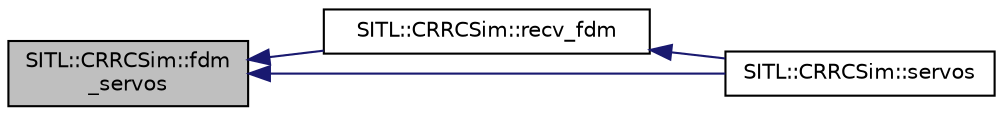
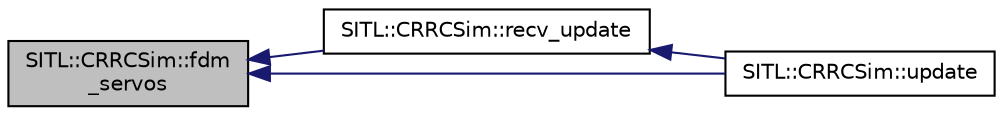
node "SITL::CRRCSim::recv_fdm": label "SITL::CRRCSim::recv_fdm" -> "SITL::CRRCSim::recv_update"
node "SITL::CRRCSim::servos": label "SITL::CRRCSim::servos" -> "SITL::CRRCSim::update"
